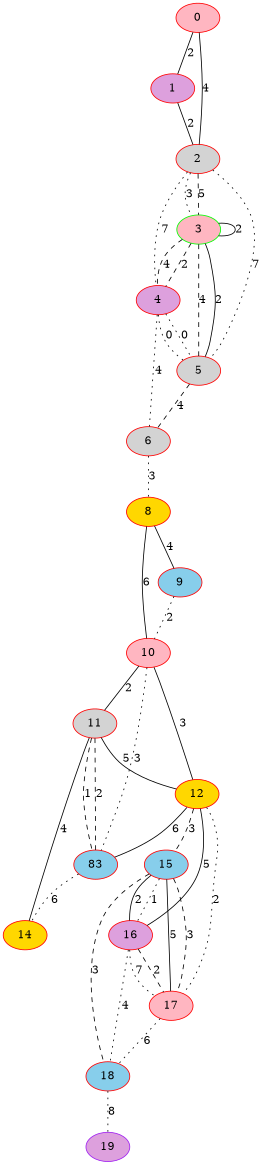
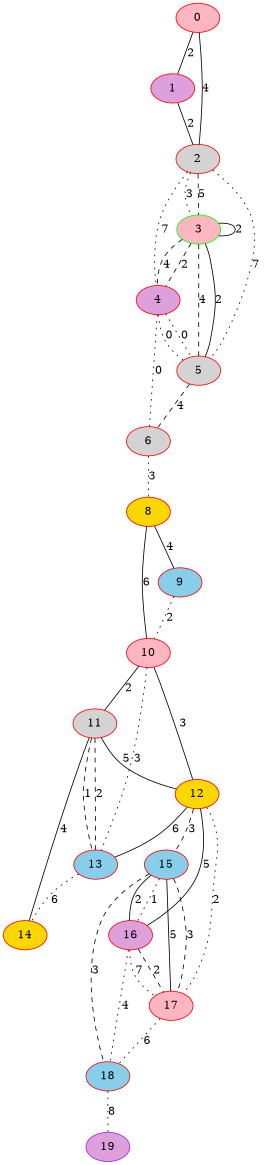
edge "4" -- "6": label "4" -> "0"
node "83": label "83" -> "13"
